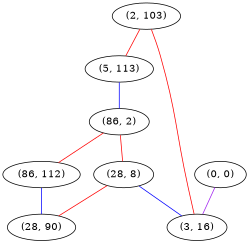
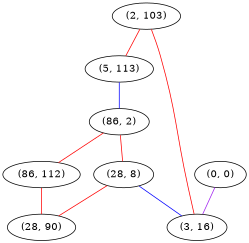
edge "(86, 112)" -- "(28, 90)": color blue -> red
